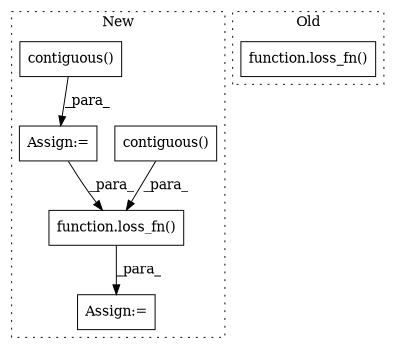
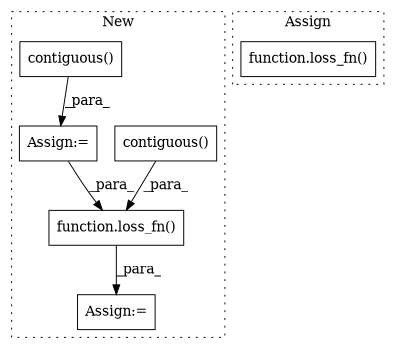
cluster "Old": label "Old" -> "Assign"
